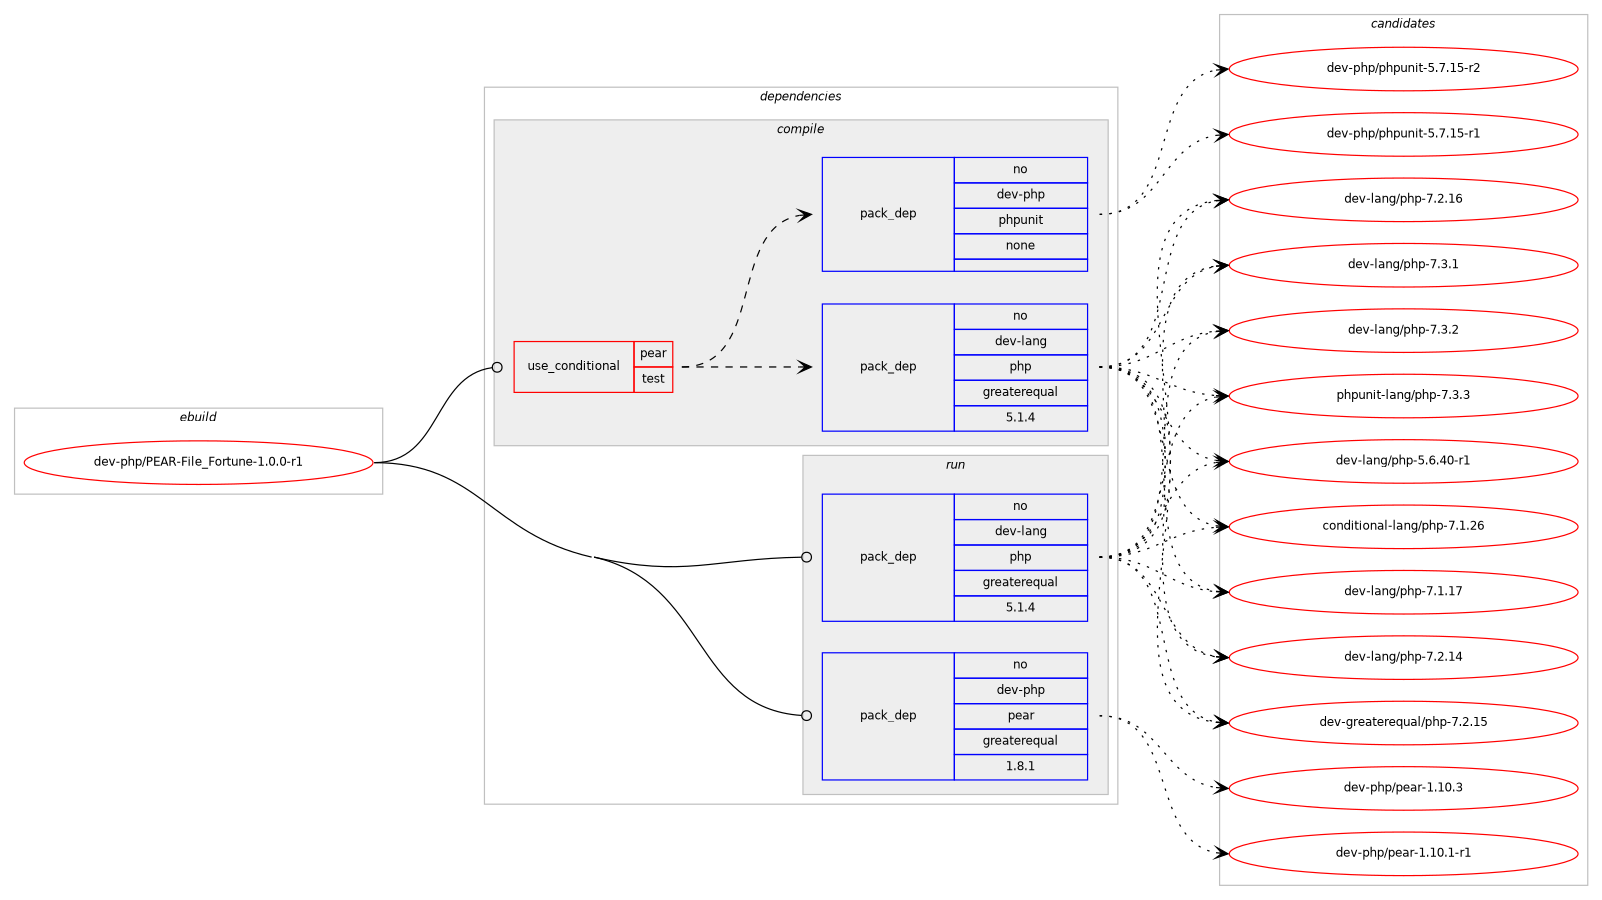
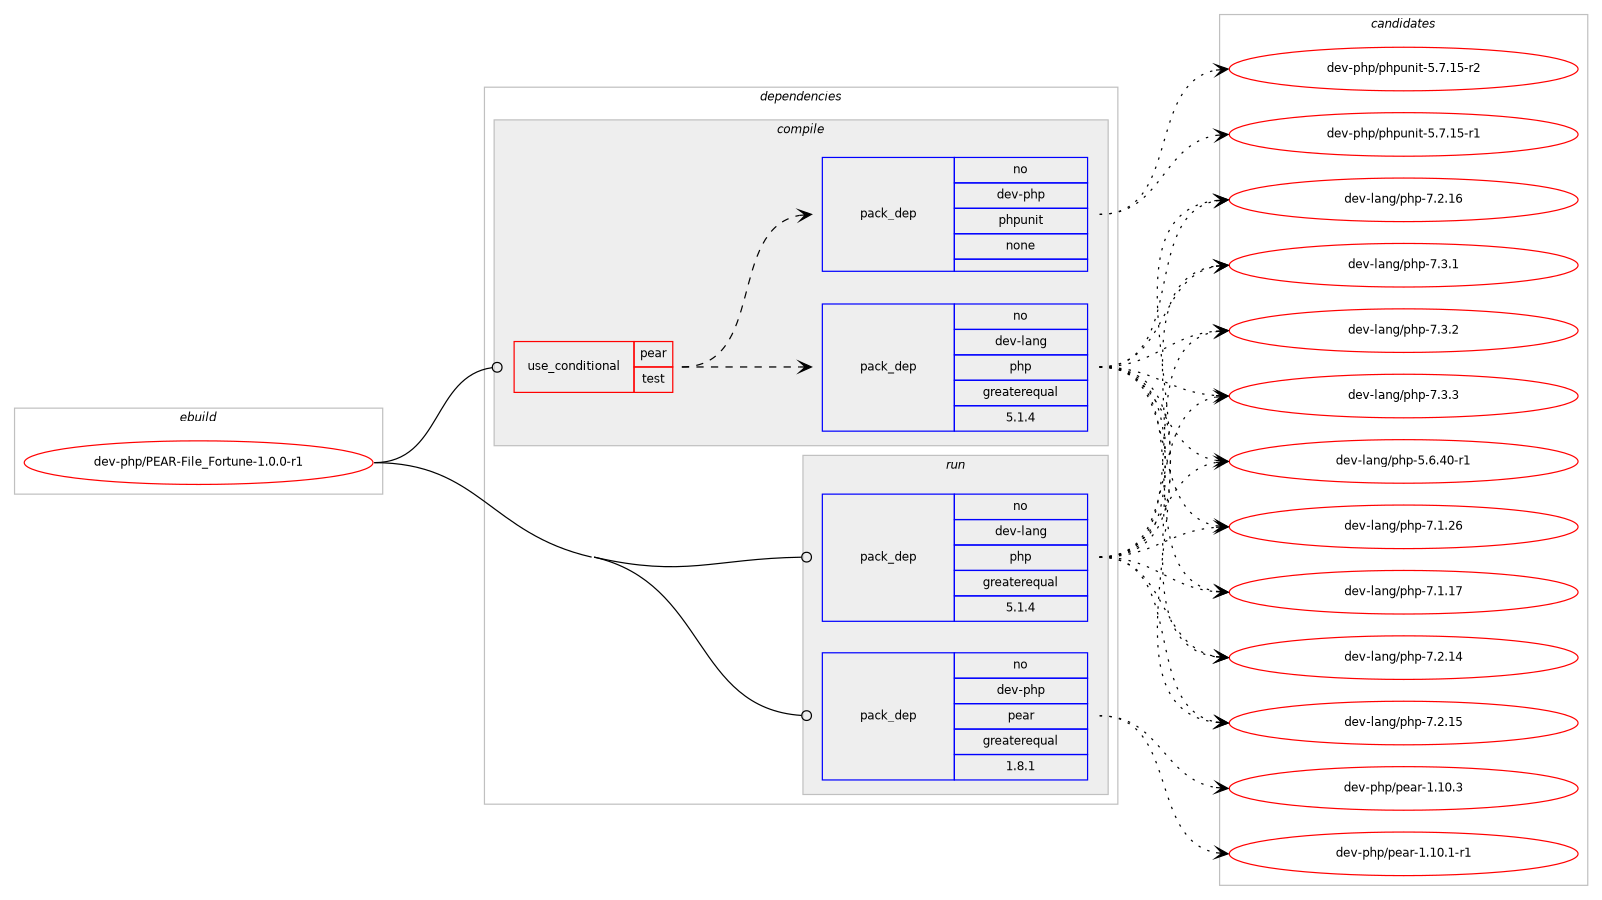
node "phpunit-lang/php-7.3.3": label "phpunit-lang/php-7.3.3" -> "dev-lang/php-7.3.3"
node "conditional-lang/php-7.1.26": label "conditional-lang/php-7.1.26" -> "dev-lang/php-7.1.26"
node "dev-greaterequal/php-7.2.15": label "dev-greaterequal/php-7.2.15" -> "dev-lang/php-7.2.15"
